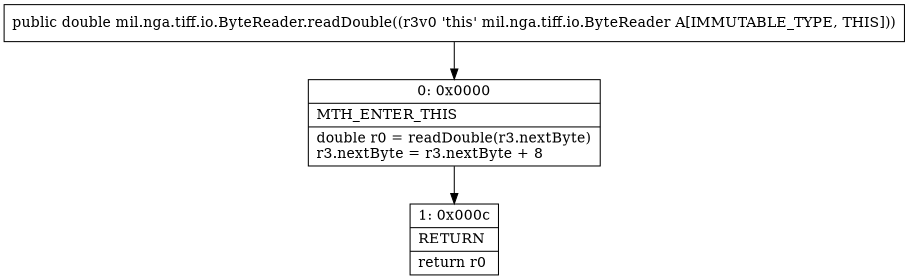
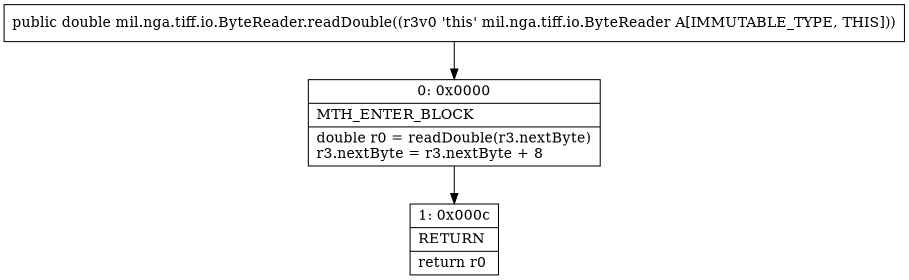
node "0: 0x0000": text "MTH_ENTER_THIS" -> "MTH_ENTER_BLOCK"
